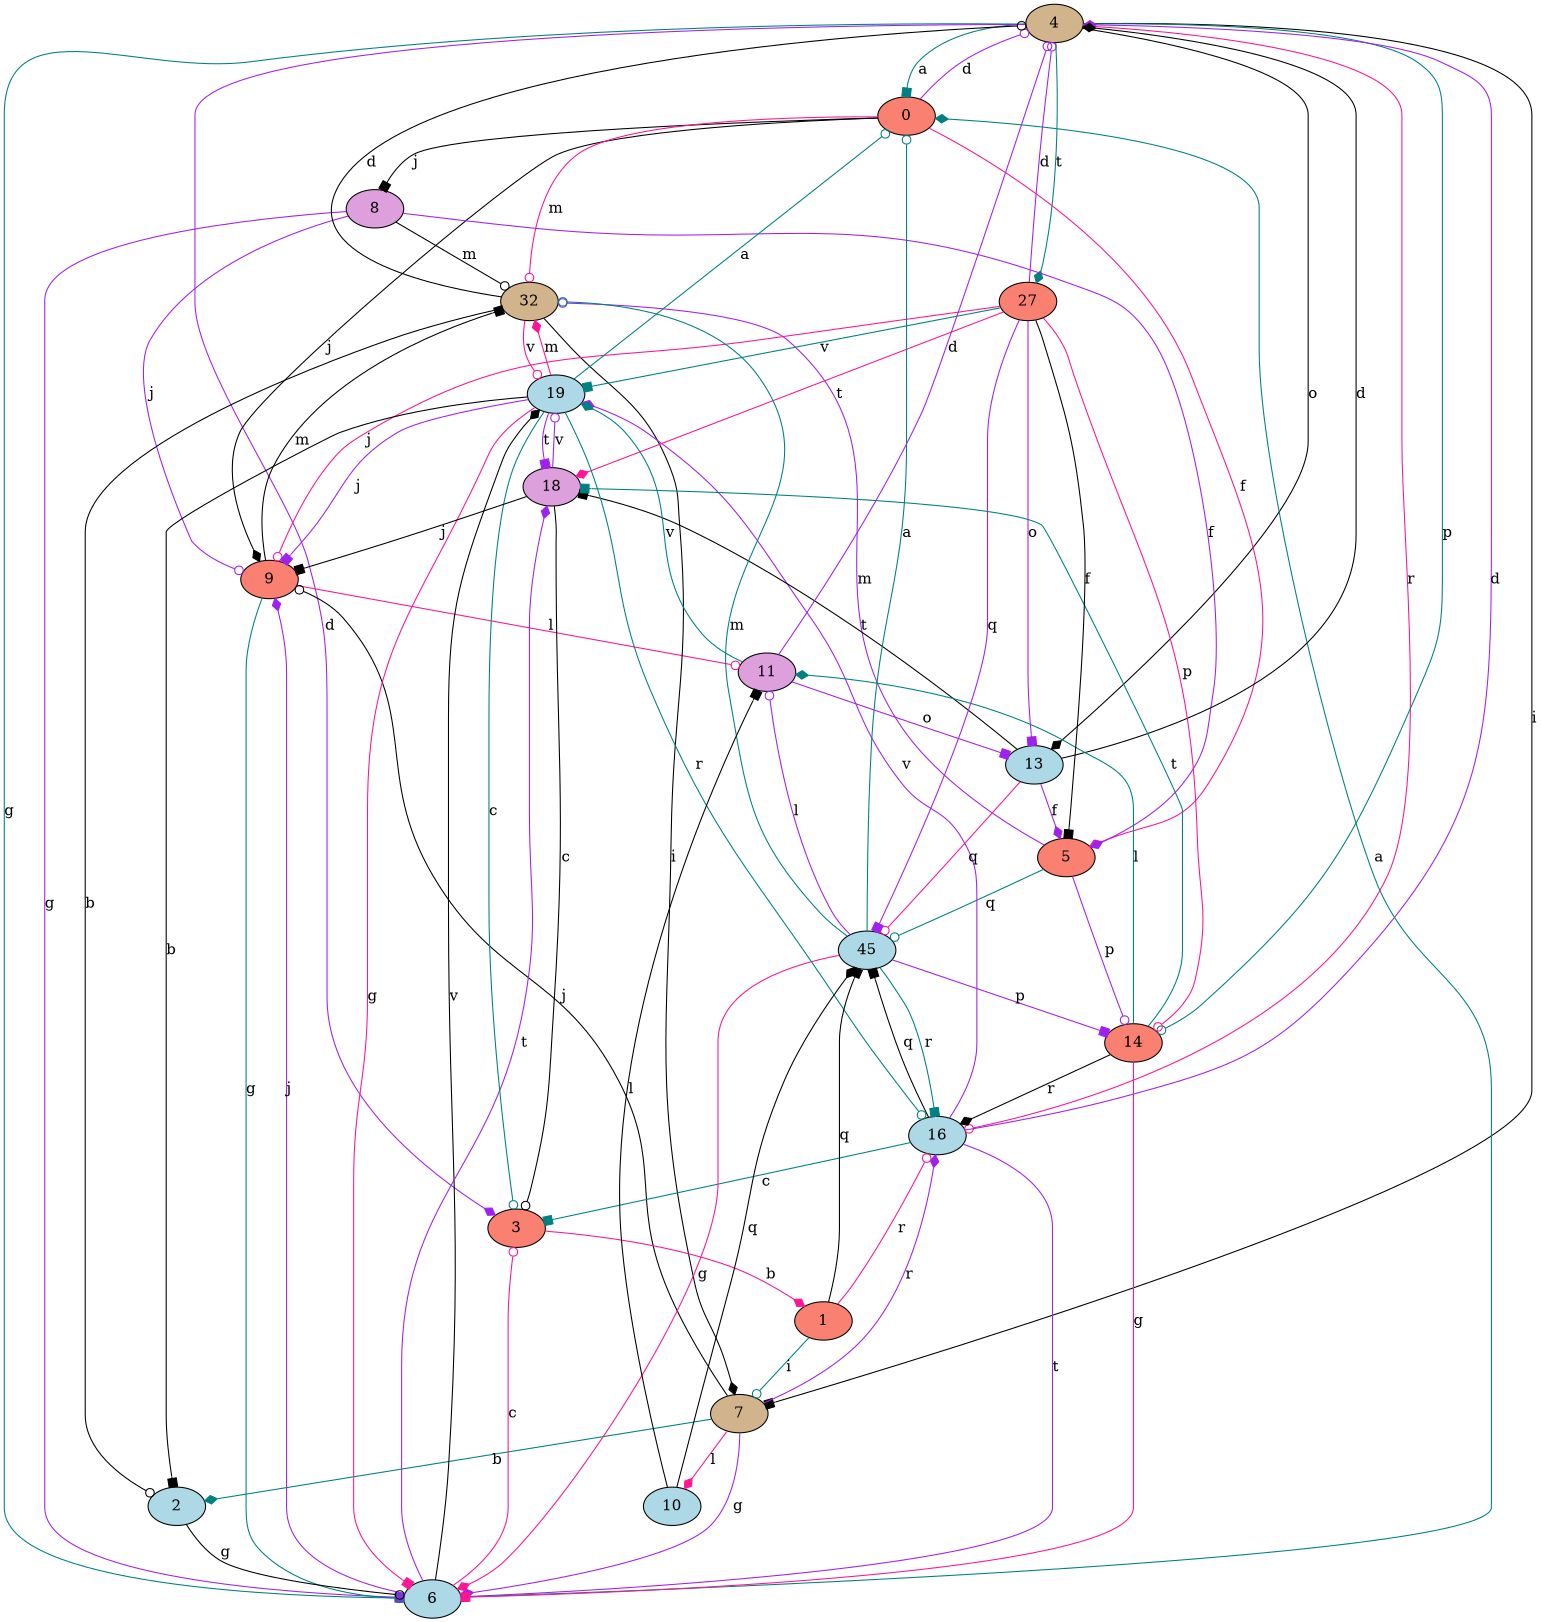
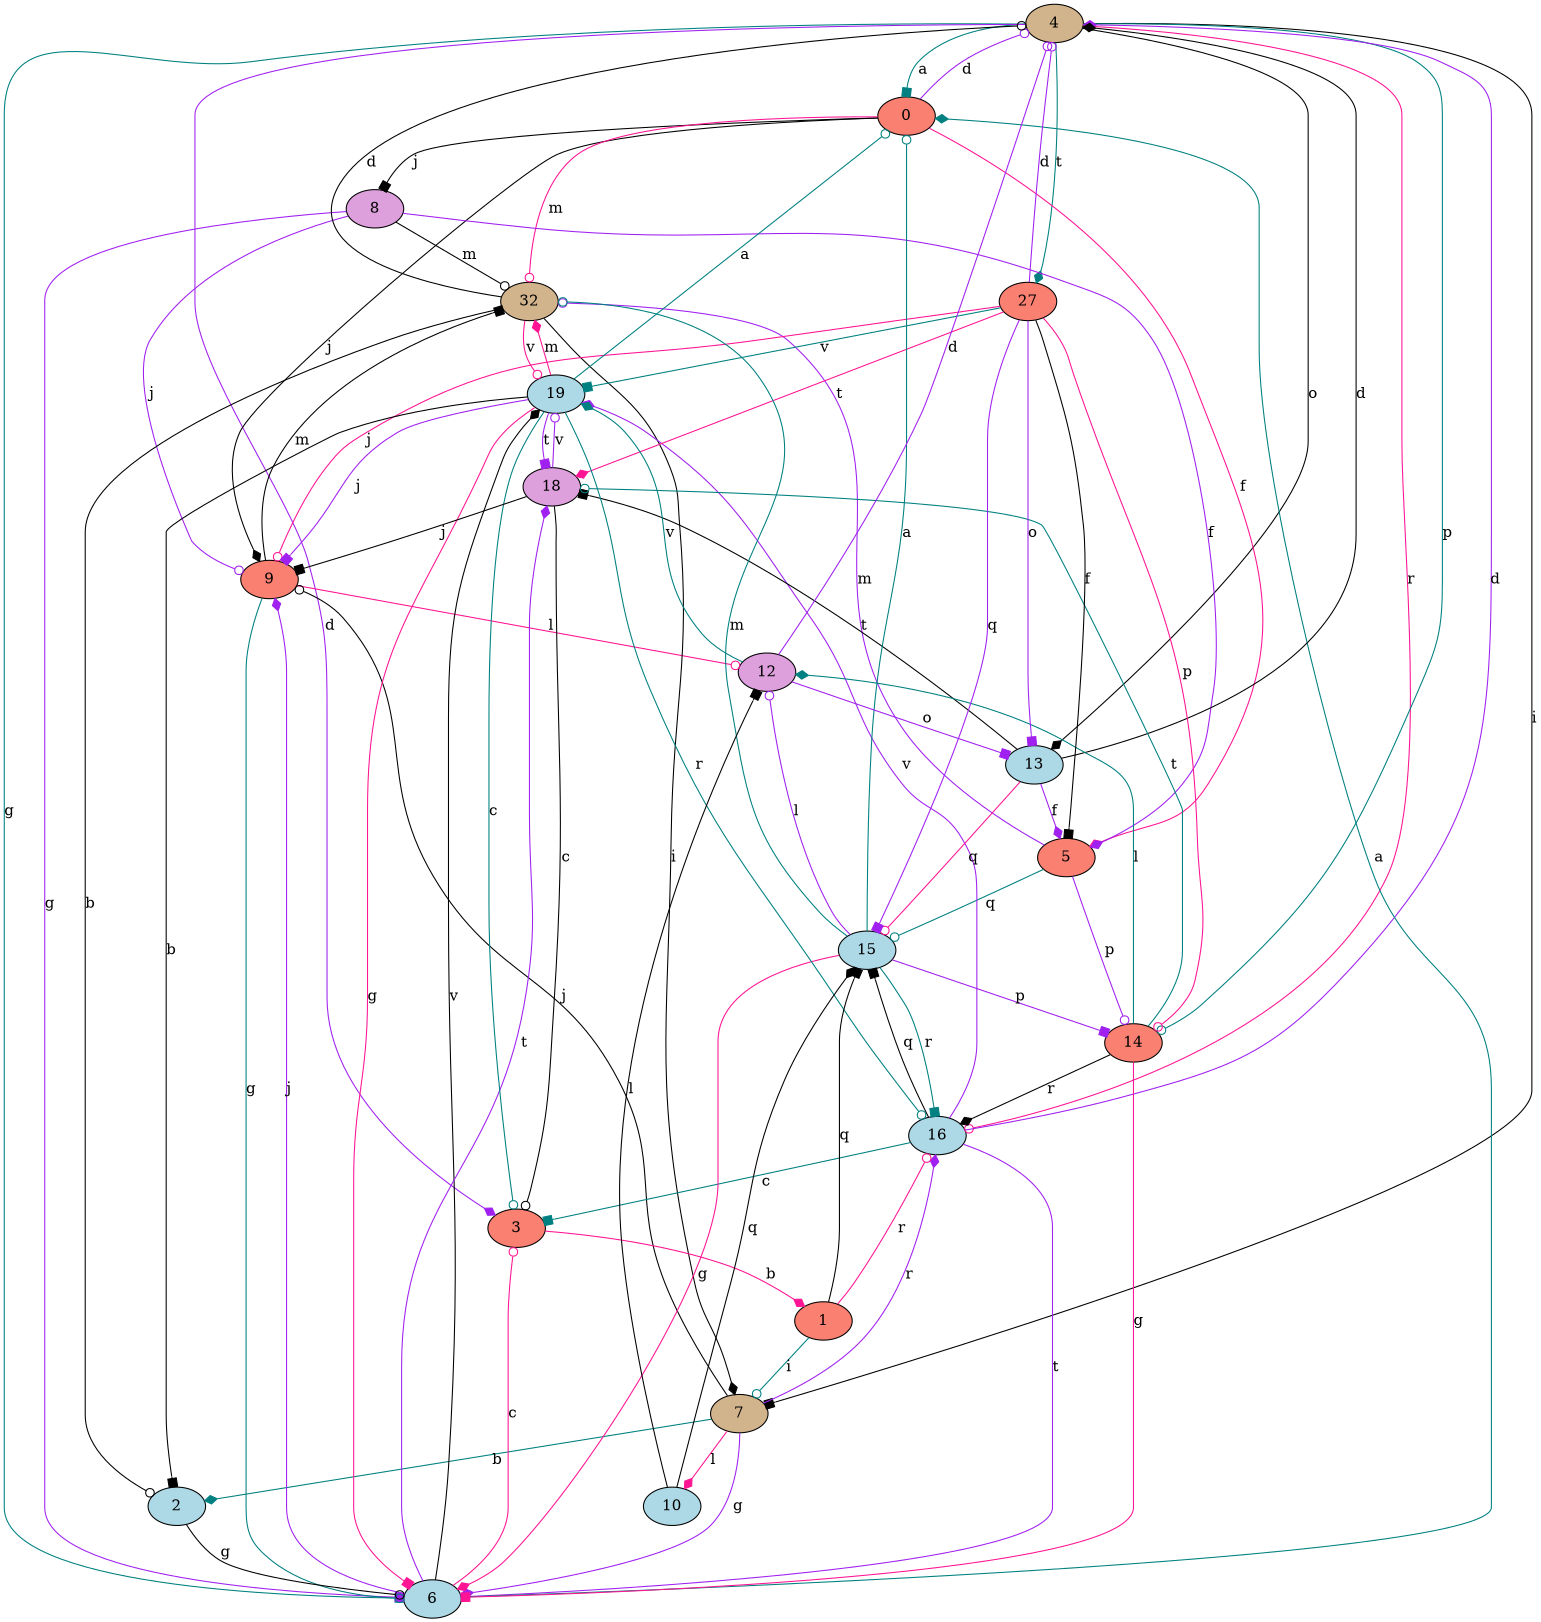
edge "14" -> "18": arrowhead box -> odot
node "11": label "11" -> "12"
node "45": label "45" -> "15"
